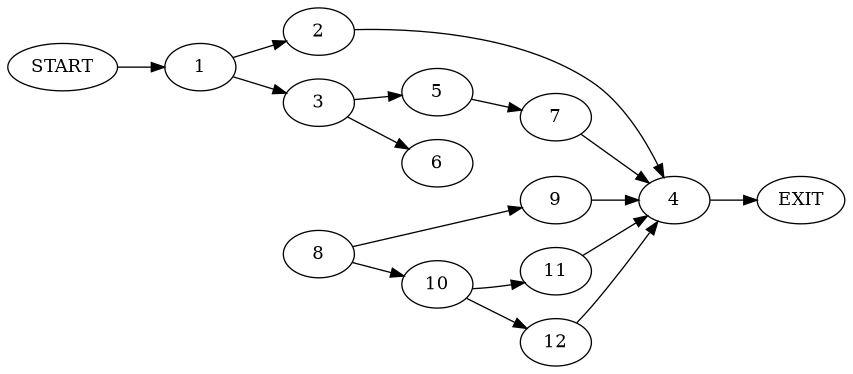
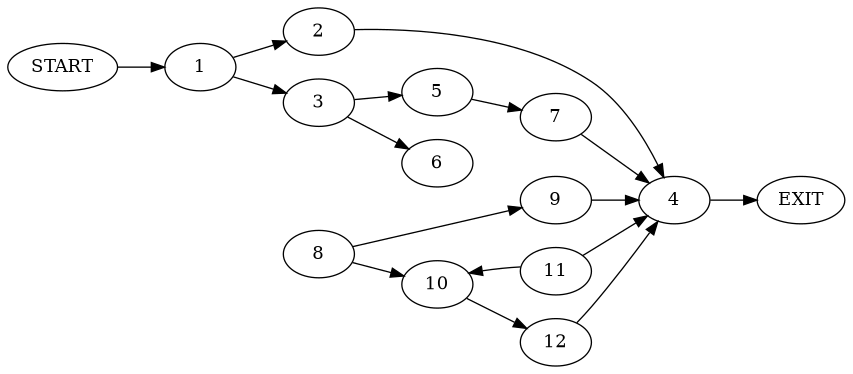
edge "10" -> "11": reversed
